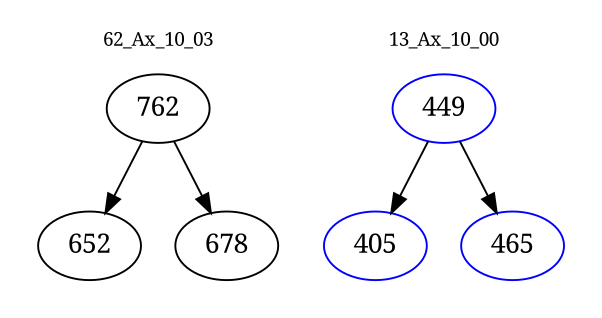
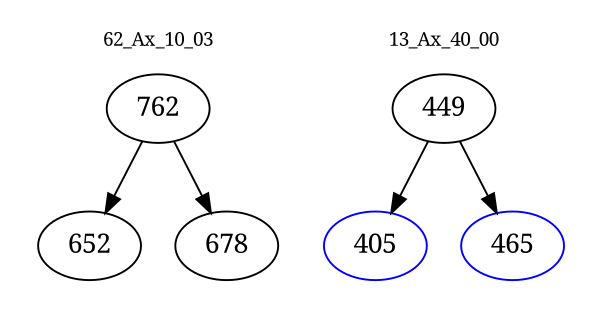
cluster "13_Ax_10_00": label "13_Ax_10_00" -> "13_Ax_40_00"
node "449": color blue -> black
